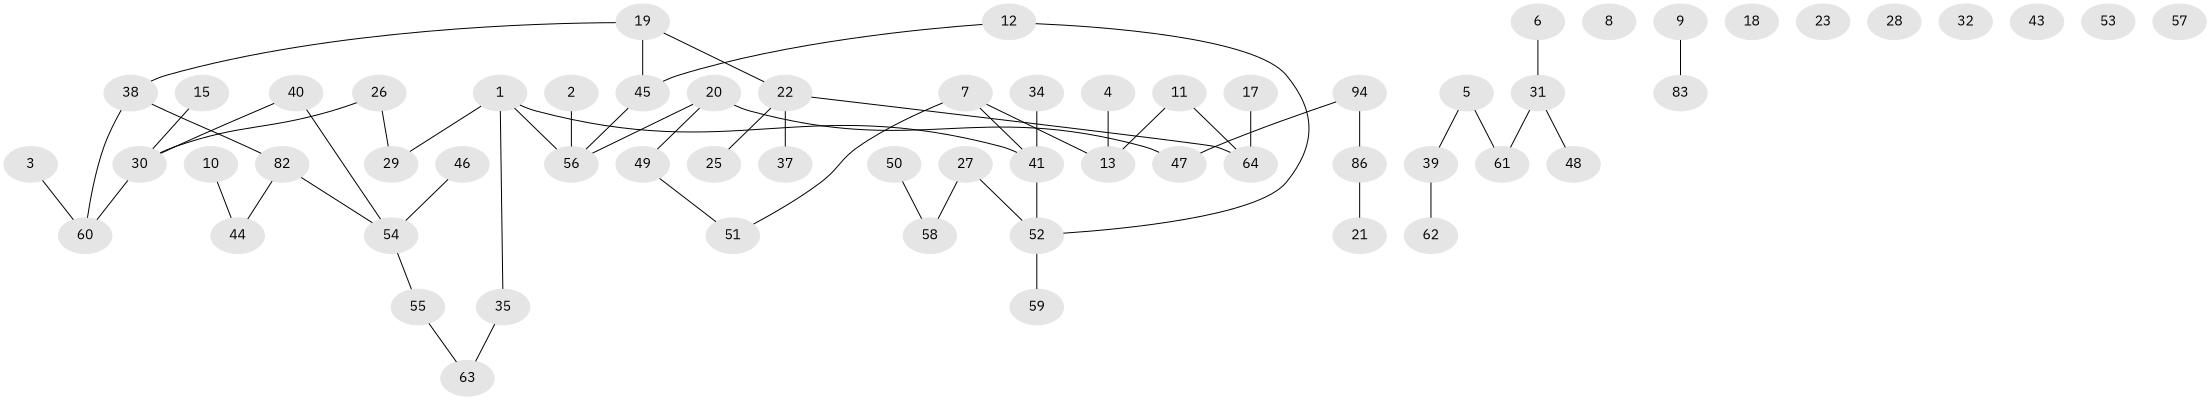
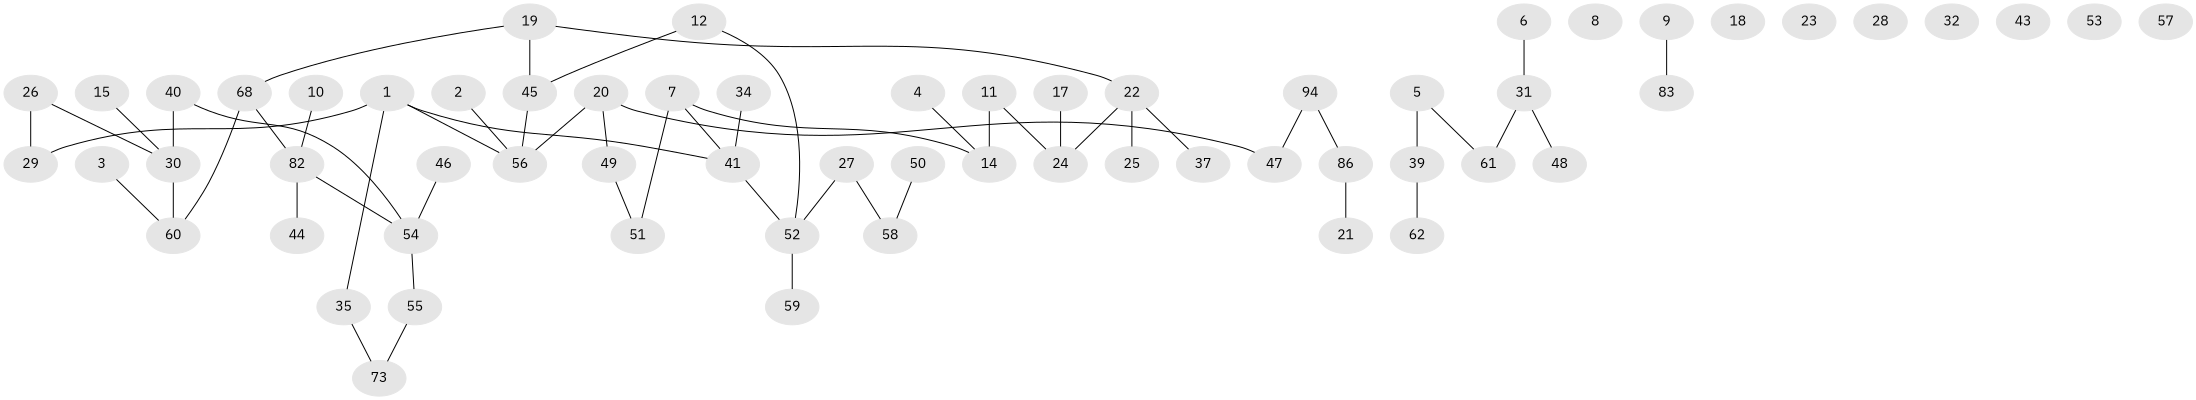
node "38": label "38" -> "68"
node "13": label "13" -> "14"
node "64": label "64" -> "24"
edge "10" -- "44": now "10" -- "82"
node "63": label "63" -> "73"
